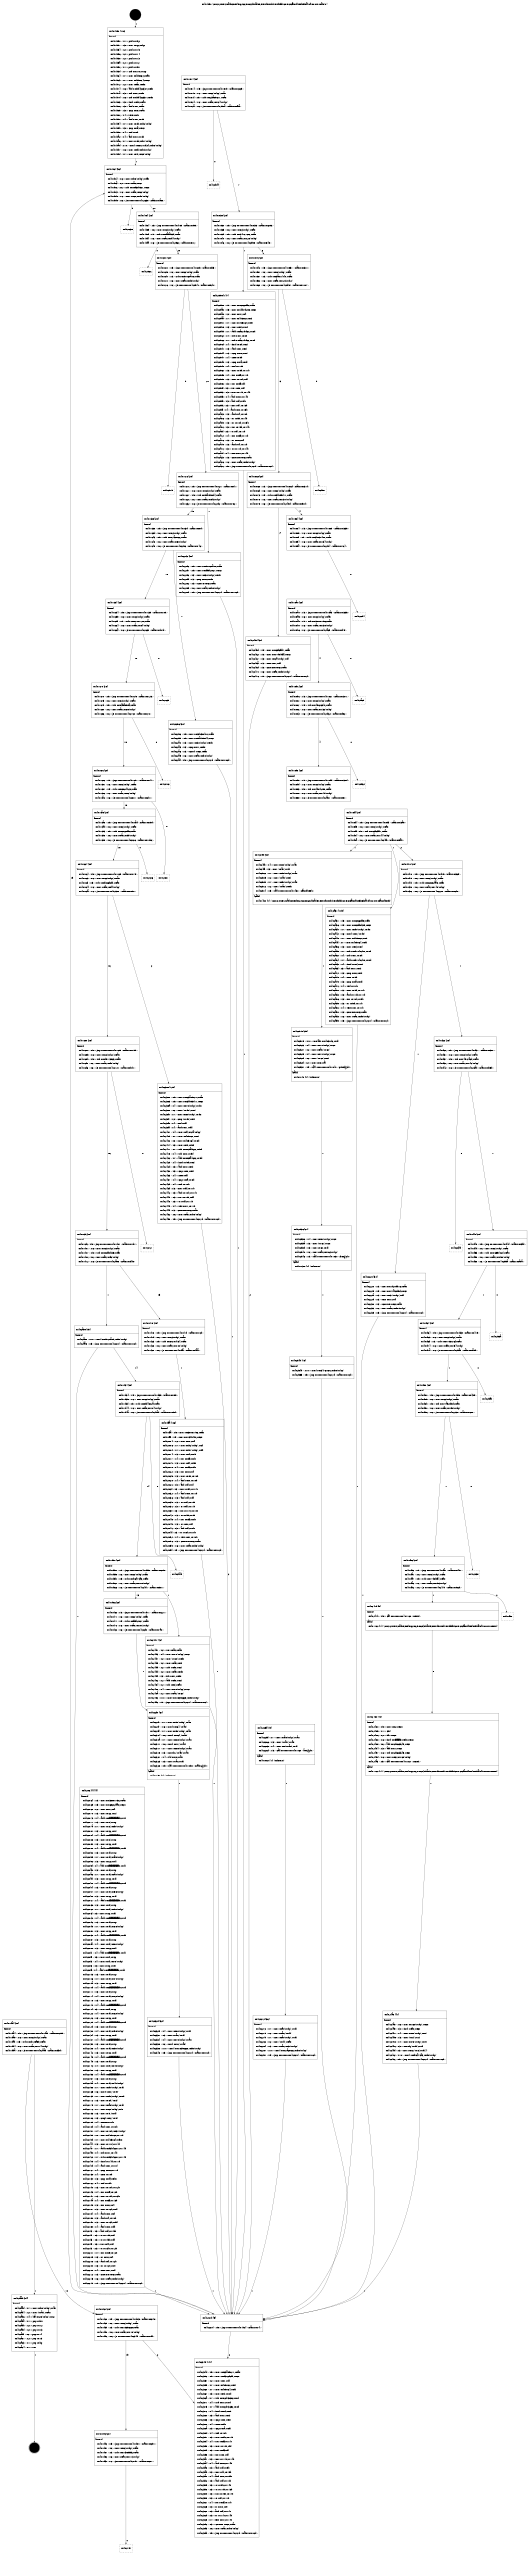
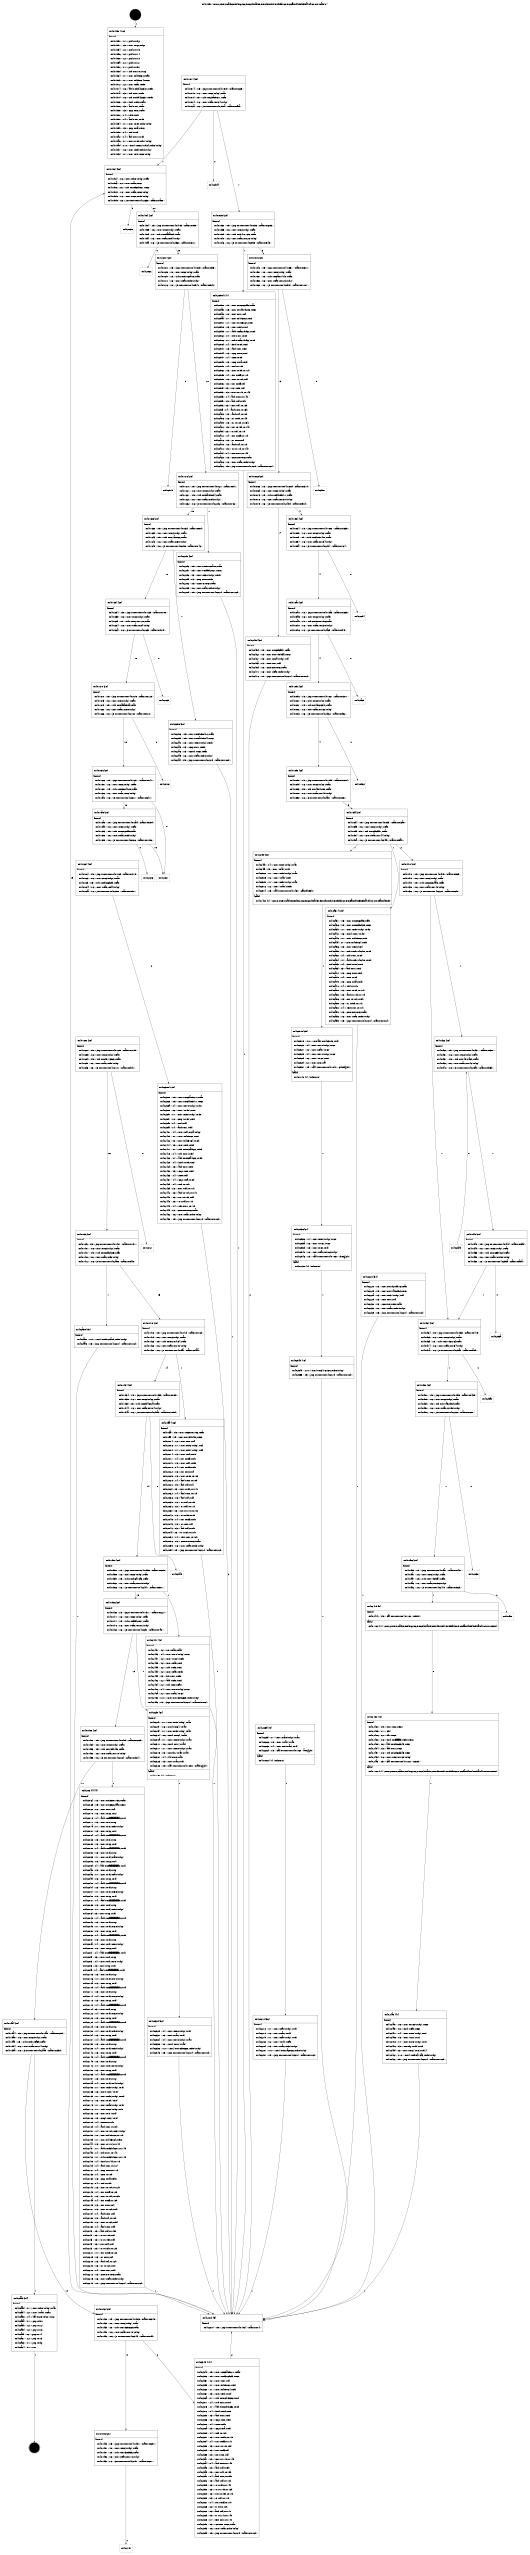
edge "0x401b50 [116]" -> "0x401bc4 [32]": now "0x401e14 [28]" -> "0x401bc4 [32]"
edge "0x401e84 [28]" -> "0x401ea0 [28]": added, label "4"
edge "0x401ed8 [28]" -> "0x401ef4 [28]": added, label "3"
edge "0x401ca8 [28]" -> "0x401cc4 [28]": now "0x401ca8 [28]" -> "0x402801"
edge "0x401cc4 [28]" -> "0x401ce0 [28]": removed, label "16"
edge "0x401f10 [28]" -> "0x402220 [30]": now "0x401f10 [28]" -> "0x401f64 [28]"
edge "0x401f2c [28]" -> "0x4026ad": reversed
edge "0x402a9e [15]" -> "0x401d34 [28]": now "0x401d18 [28]" -> "0x401d34 [28]"
node "0x401d88 [28]": added
edge "0x402c1d [5]" -> "0x40234d [147]": reversed
edge "0x401dc0 [28]" -> "0x401ddc [28]": label " 19" -> " 8"
